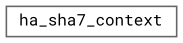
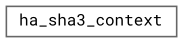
node "ha_sha7_context": label "ha_sha7_context" -> "ha_sha3_context"
